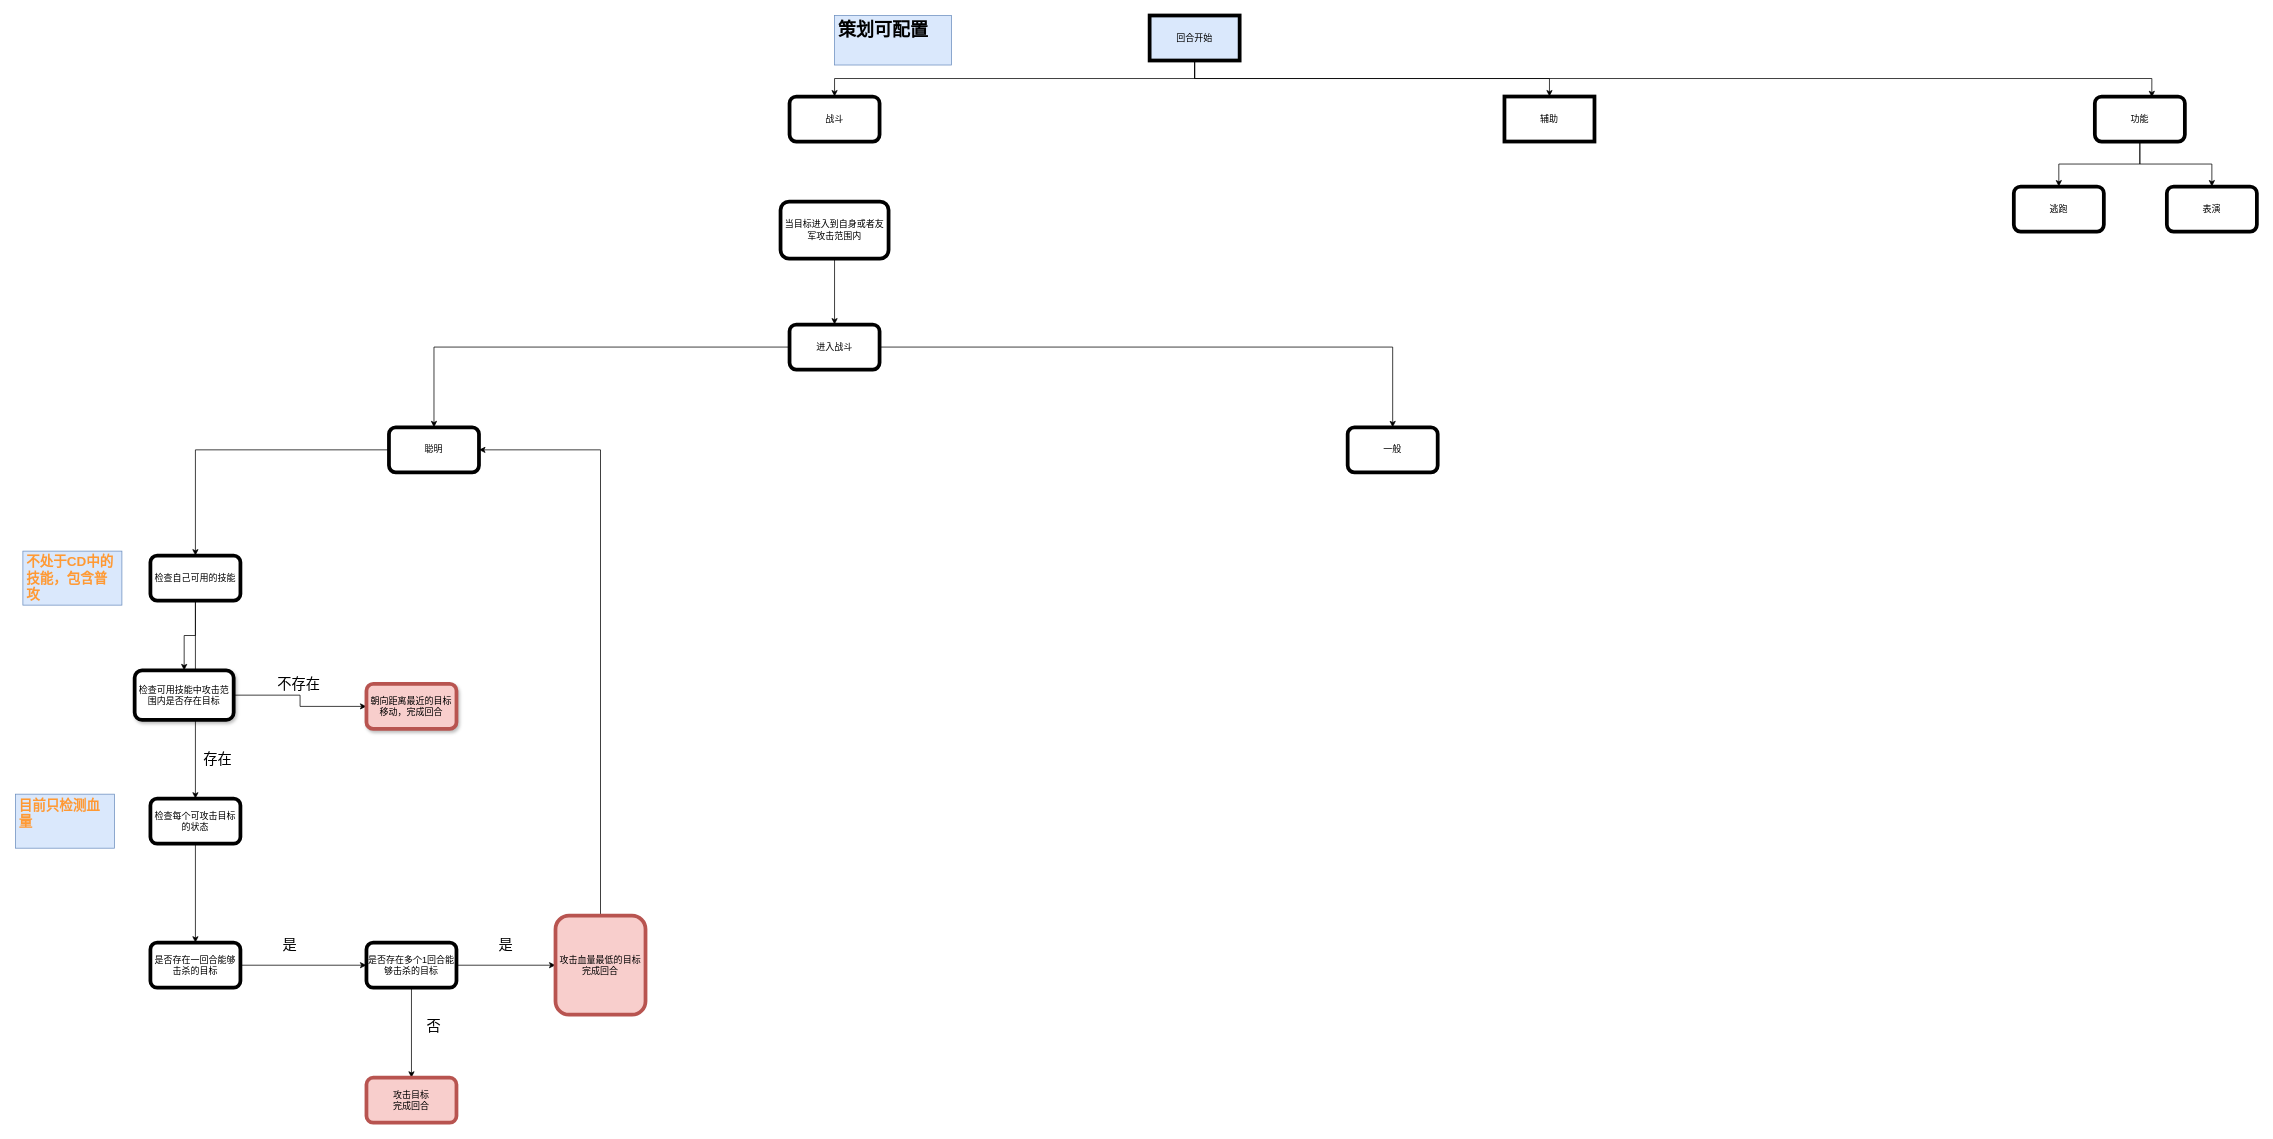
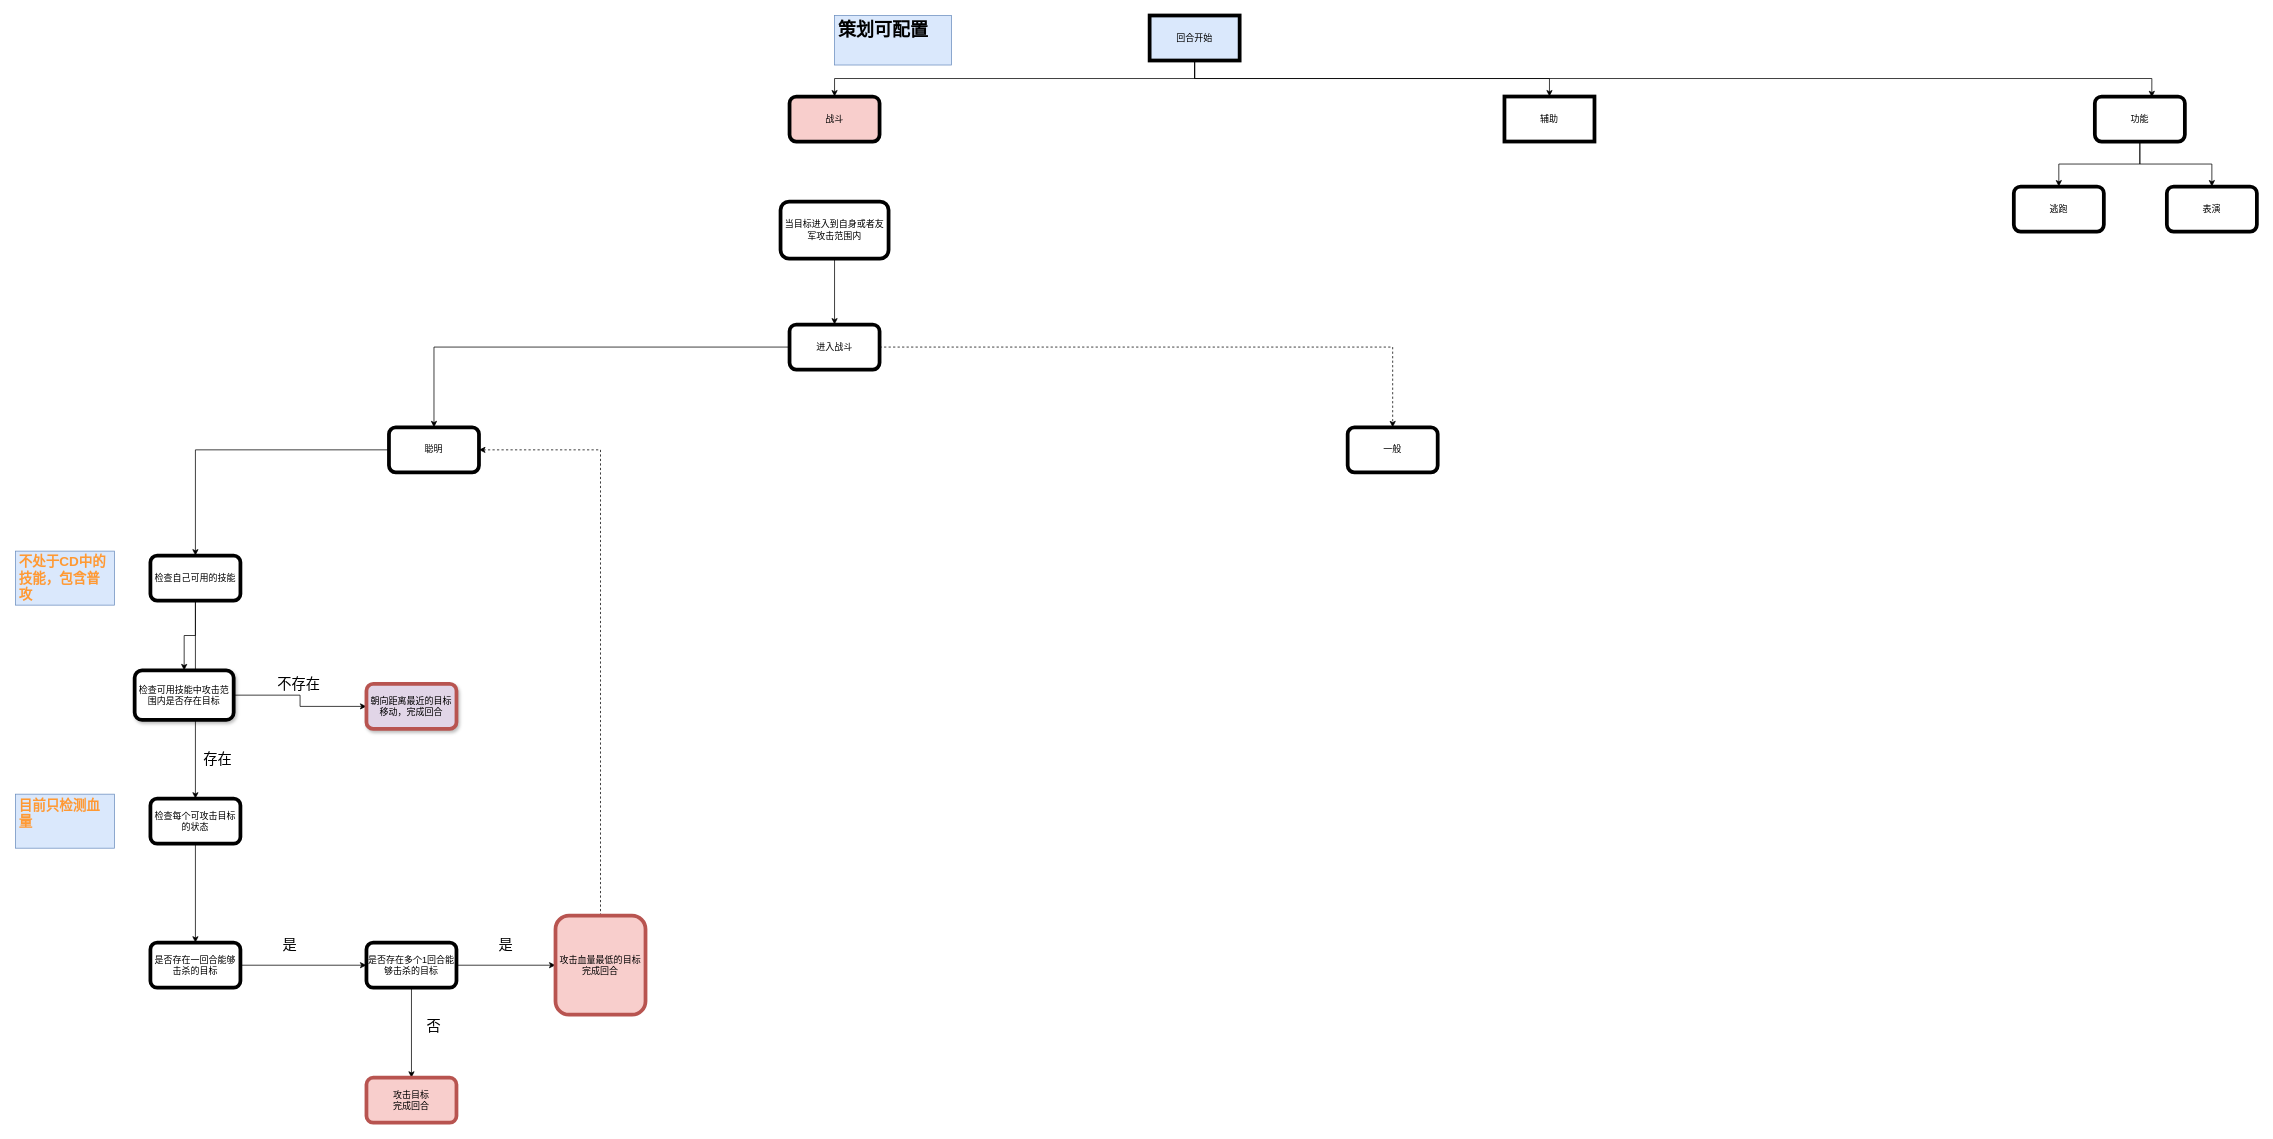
node "战斗": fillcolor #ffffff -> #f8cecc
edge "进入战斗" -> "一般": style solid -> dashed
node "不处于CD中的技能，包含普攻": moved (72, 578) -> (65, 578)
edge "攻击血量最低的目标 完成回合" -> "聪明": style solid -> dashed
node "朝向距离最近的目标移动，完成回合": fillcolor #f8cecc -> #e1d5e7
